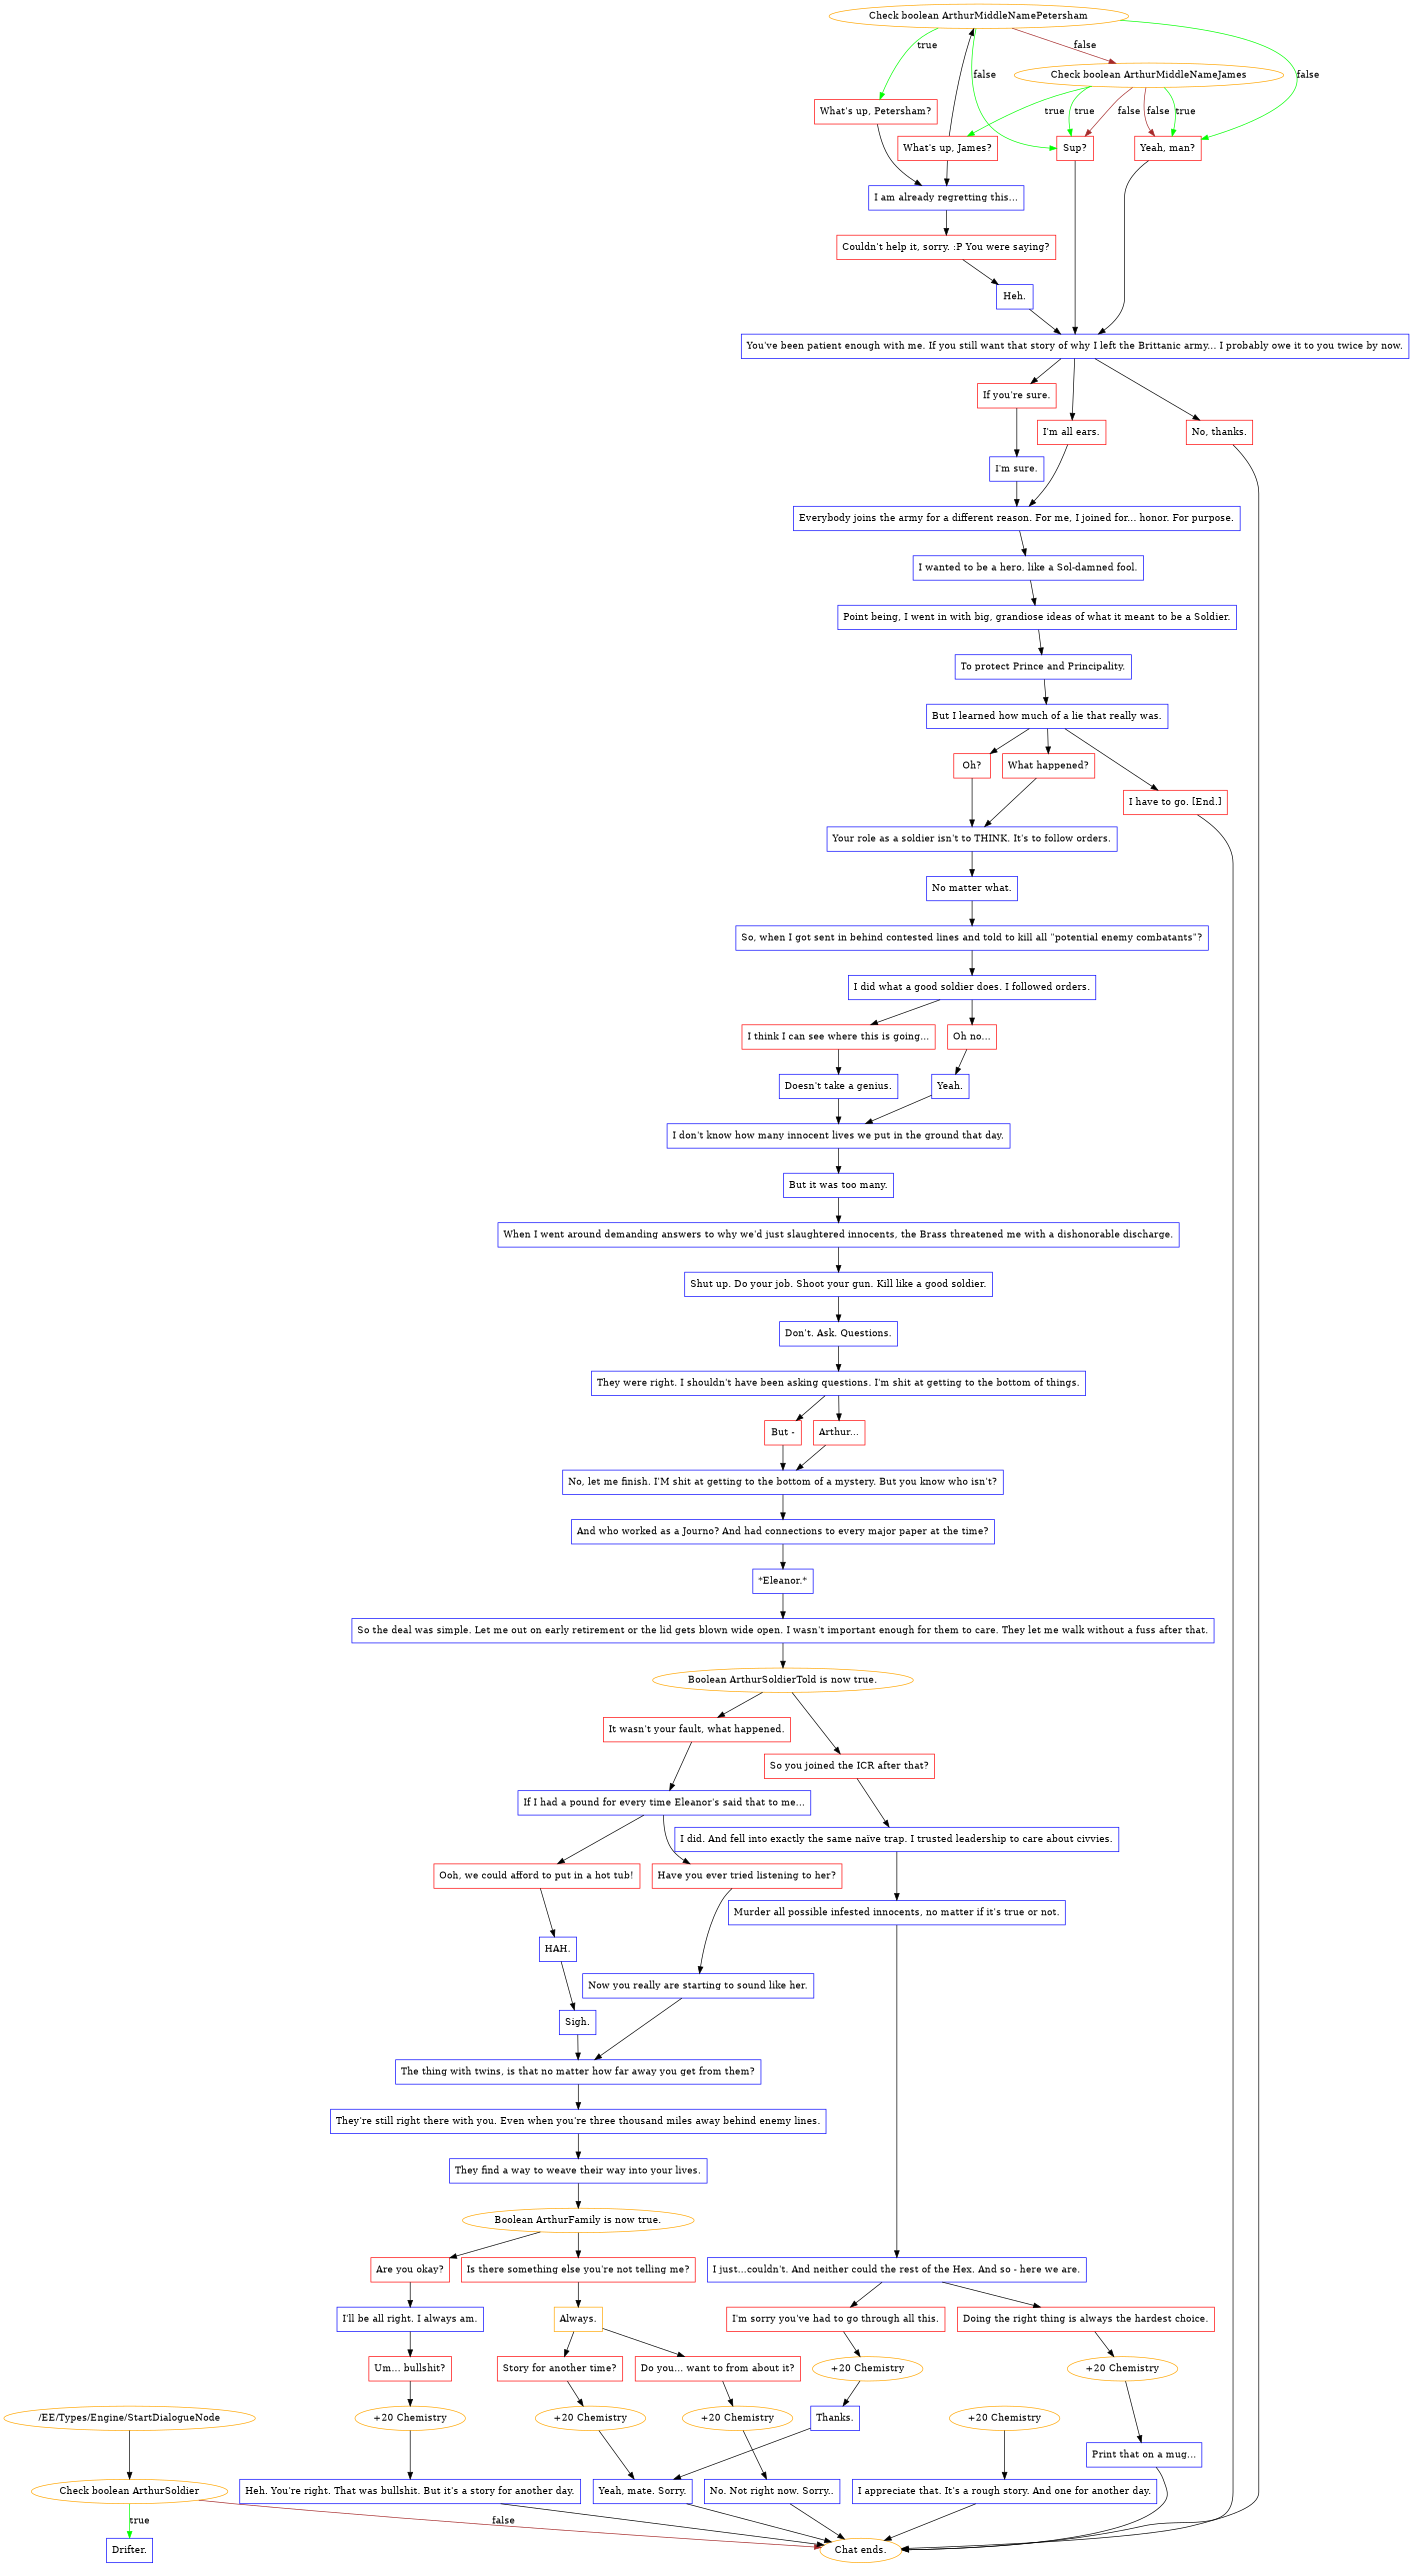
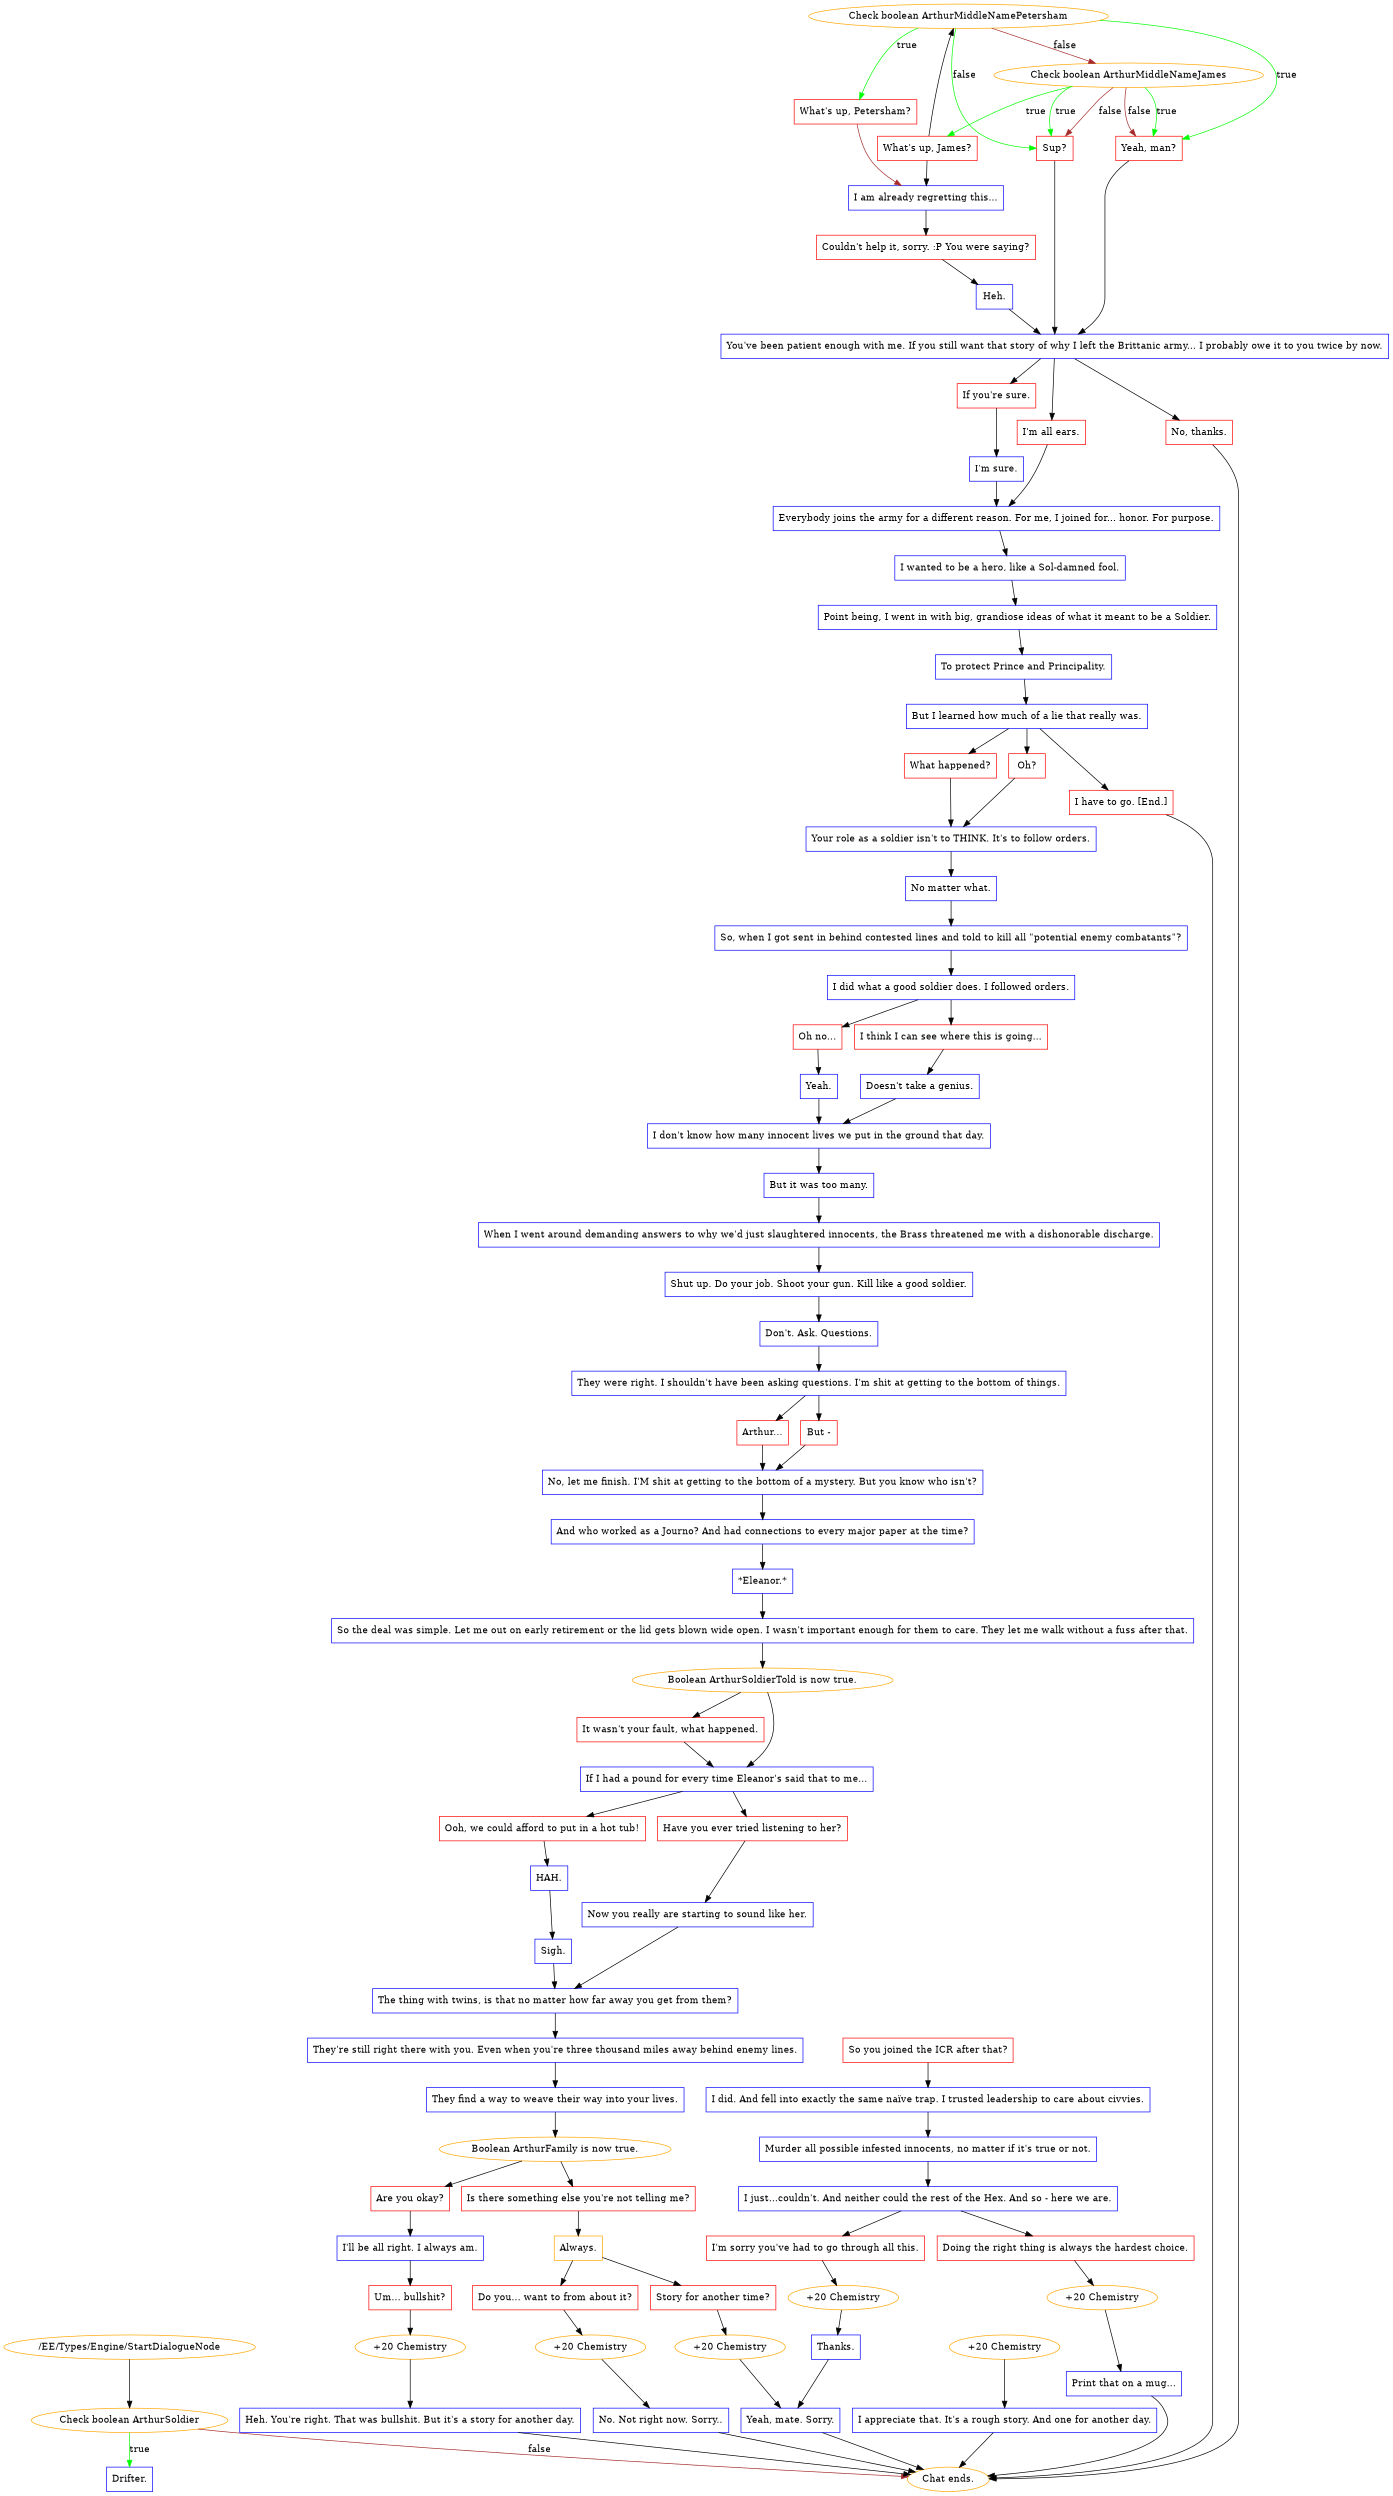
edge "Check boolean ArthurMiddleNamePetersham" -> "Yeah, man?": label "false" -> "true"
edge "What's up, Petersham?" -> "I am already regretting this...": color black -> brown
edge "Boolean ArthurSoldierTold is now true." -> "So you joined the ICR after that?": now "Boolean ArthurSoldierTold is now true." -> "If I had a pound for every time Eleanor's said that to me..."
